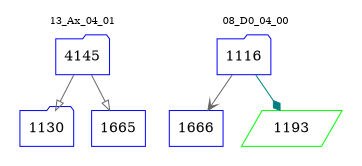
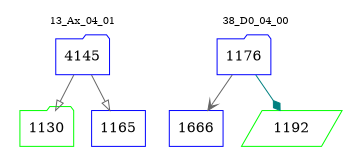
cluster "08_D0_04_00": label "08_D0_04_00" -> "38_D0_04_00"
node "1116": label "1116" -> "1176"
node "1130": color blue -> green
node "1665": label "1665" -> "1165"
node "1193": label "1193" -> "1192"
